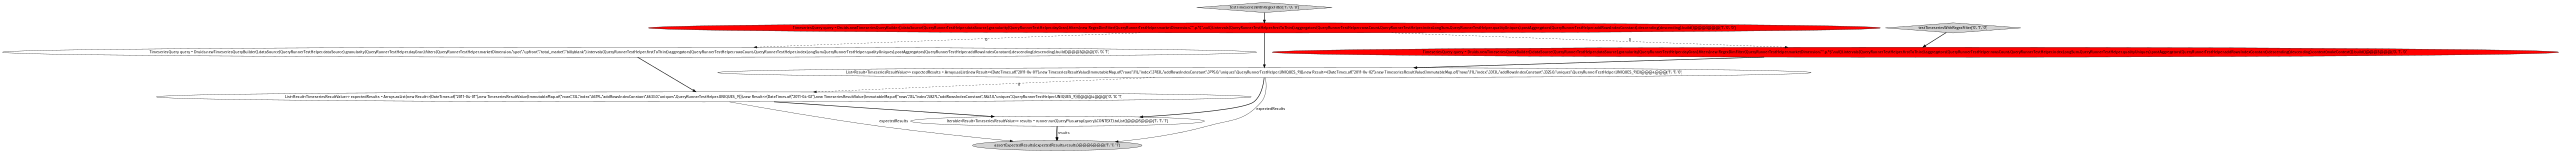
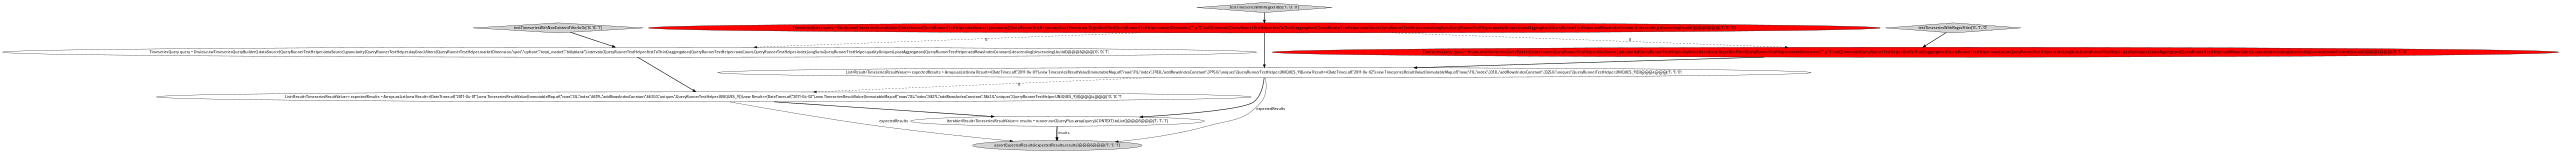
node "testTimeseriesWithNonExistentFilterInOr['0', '0', '1']": added
